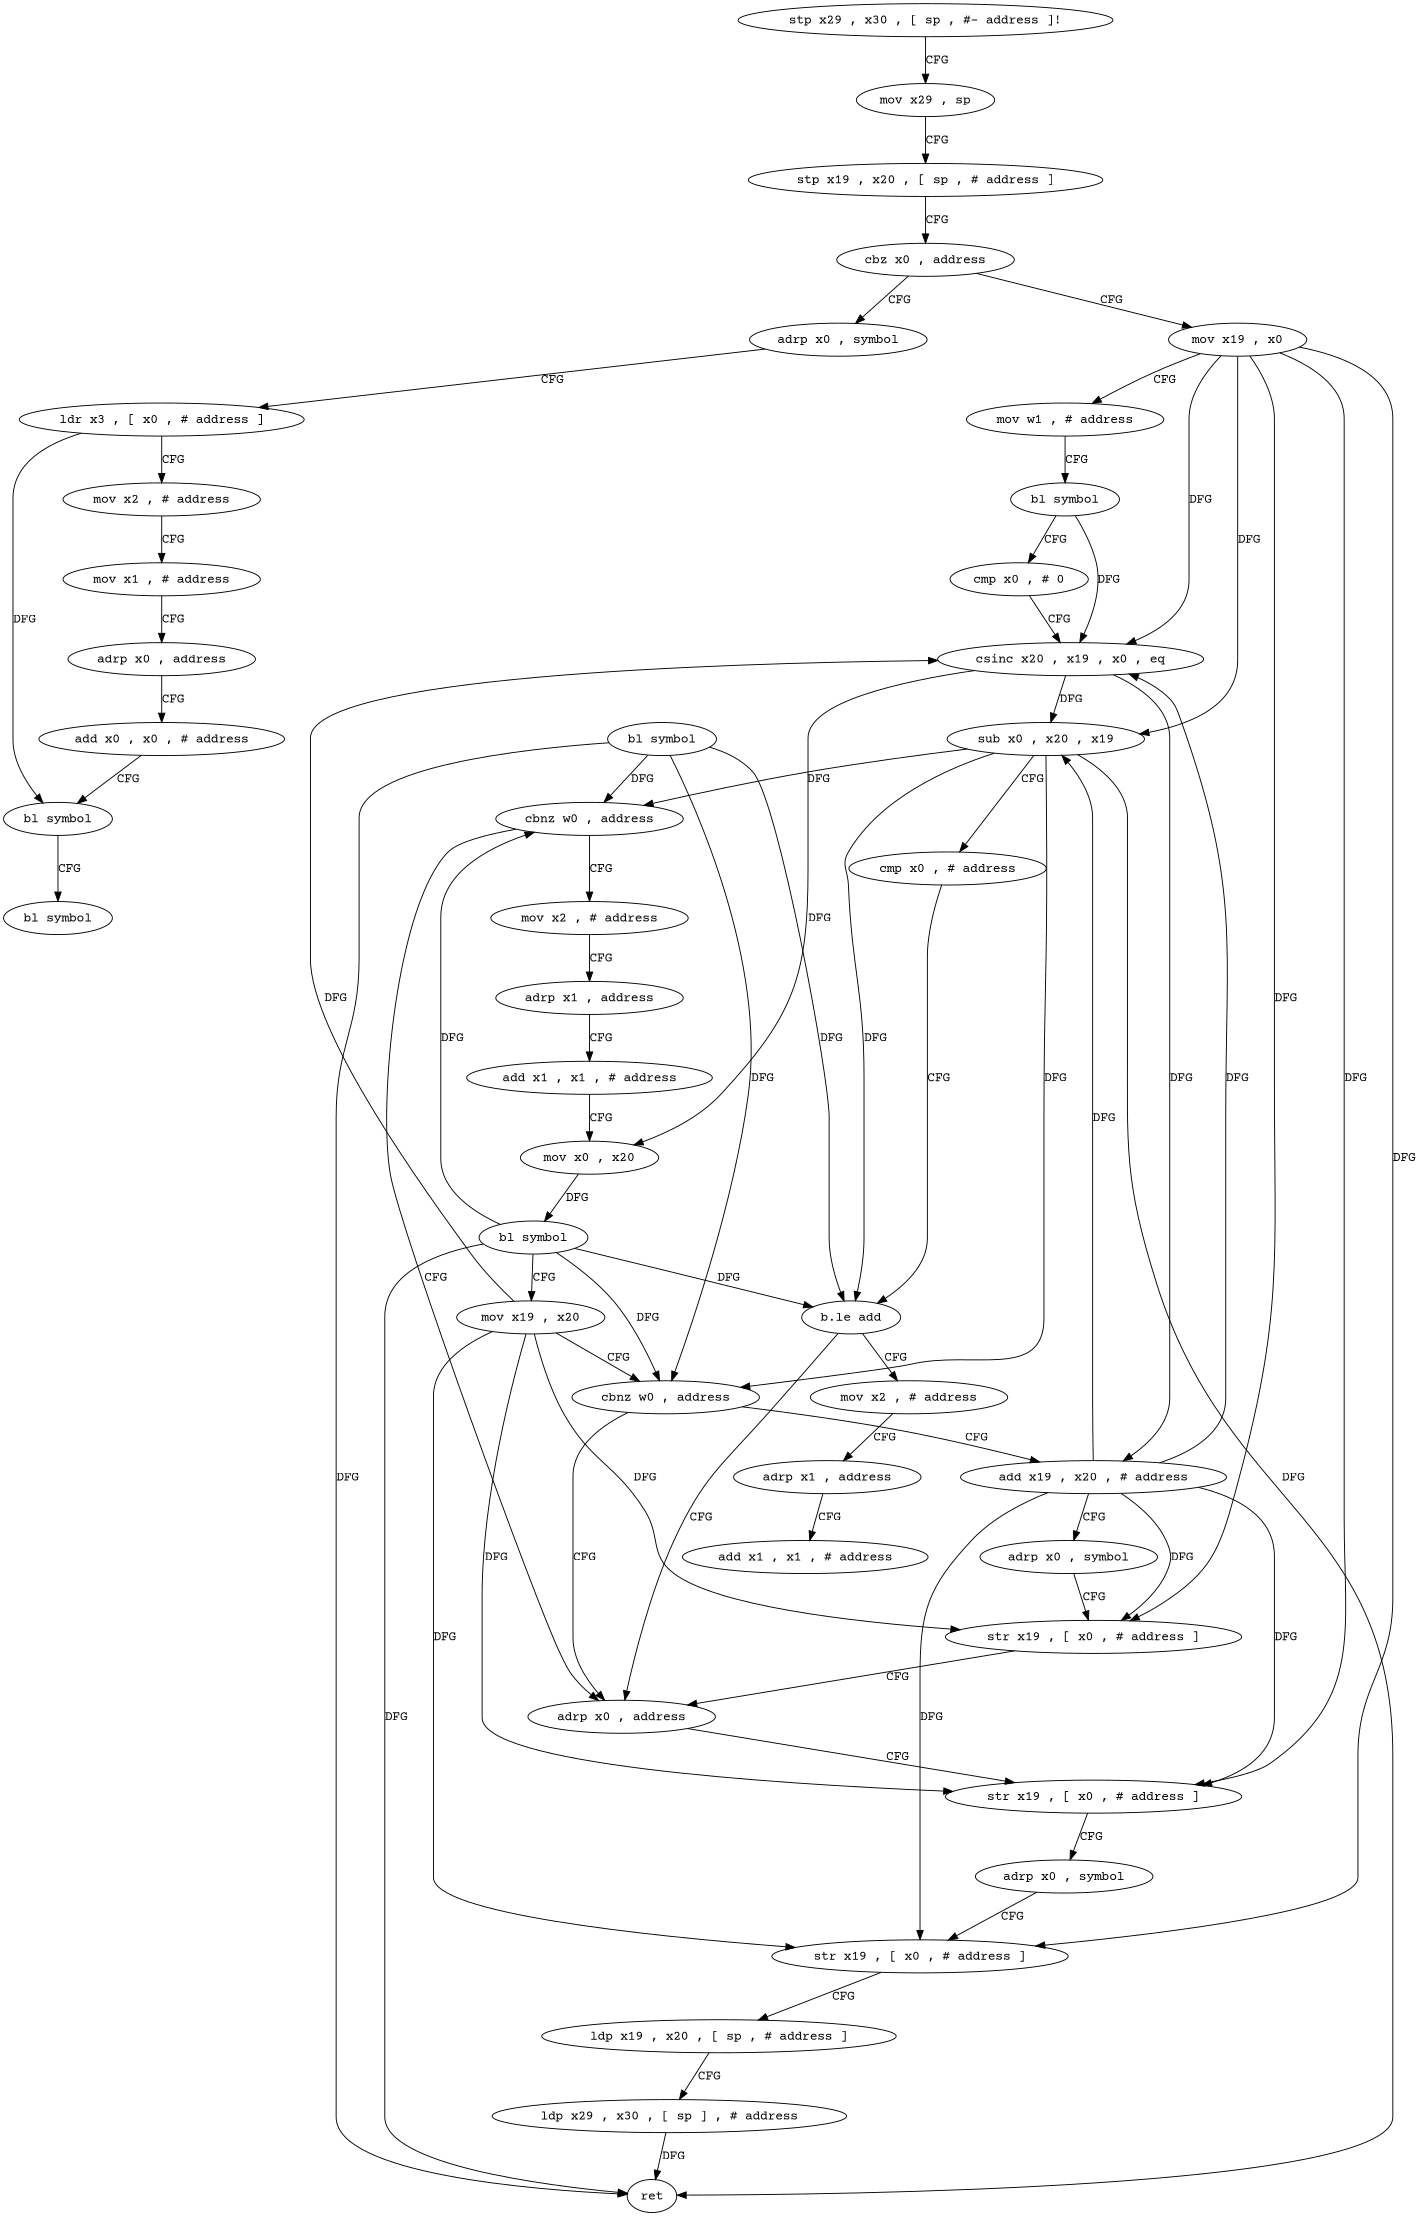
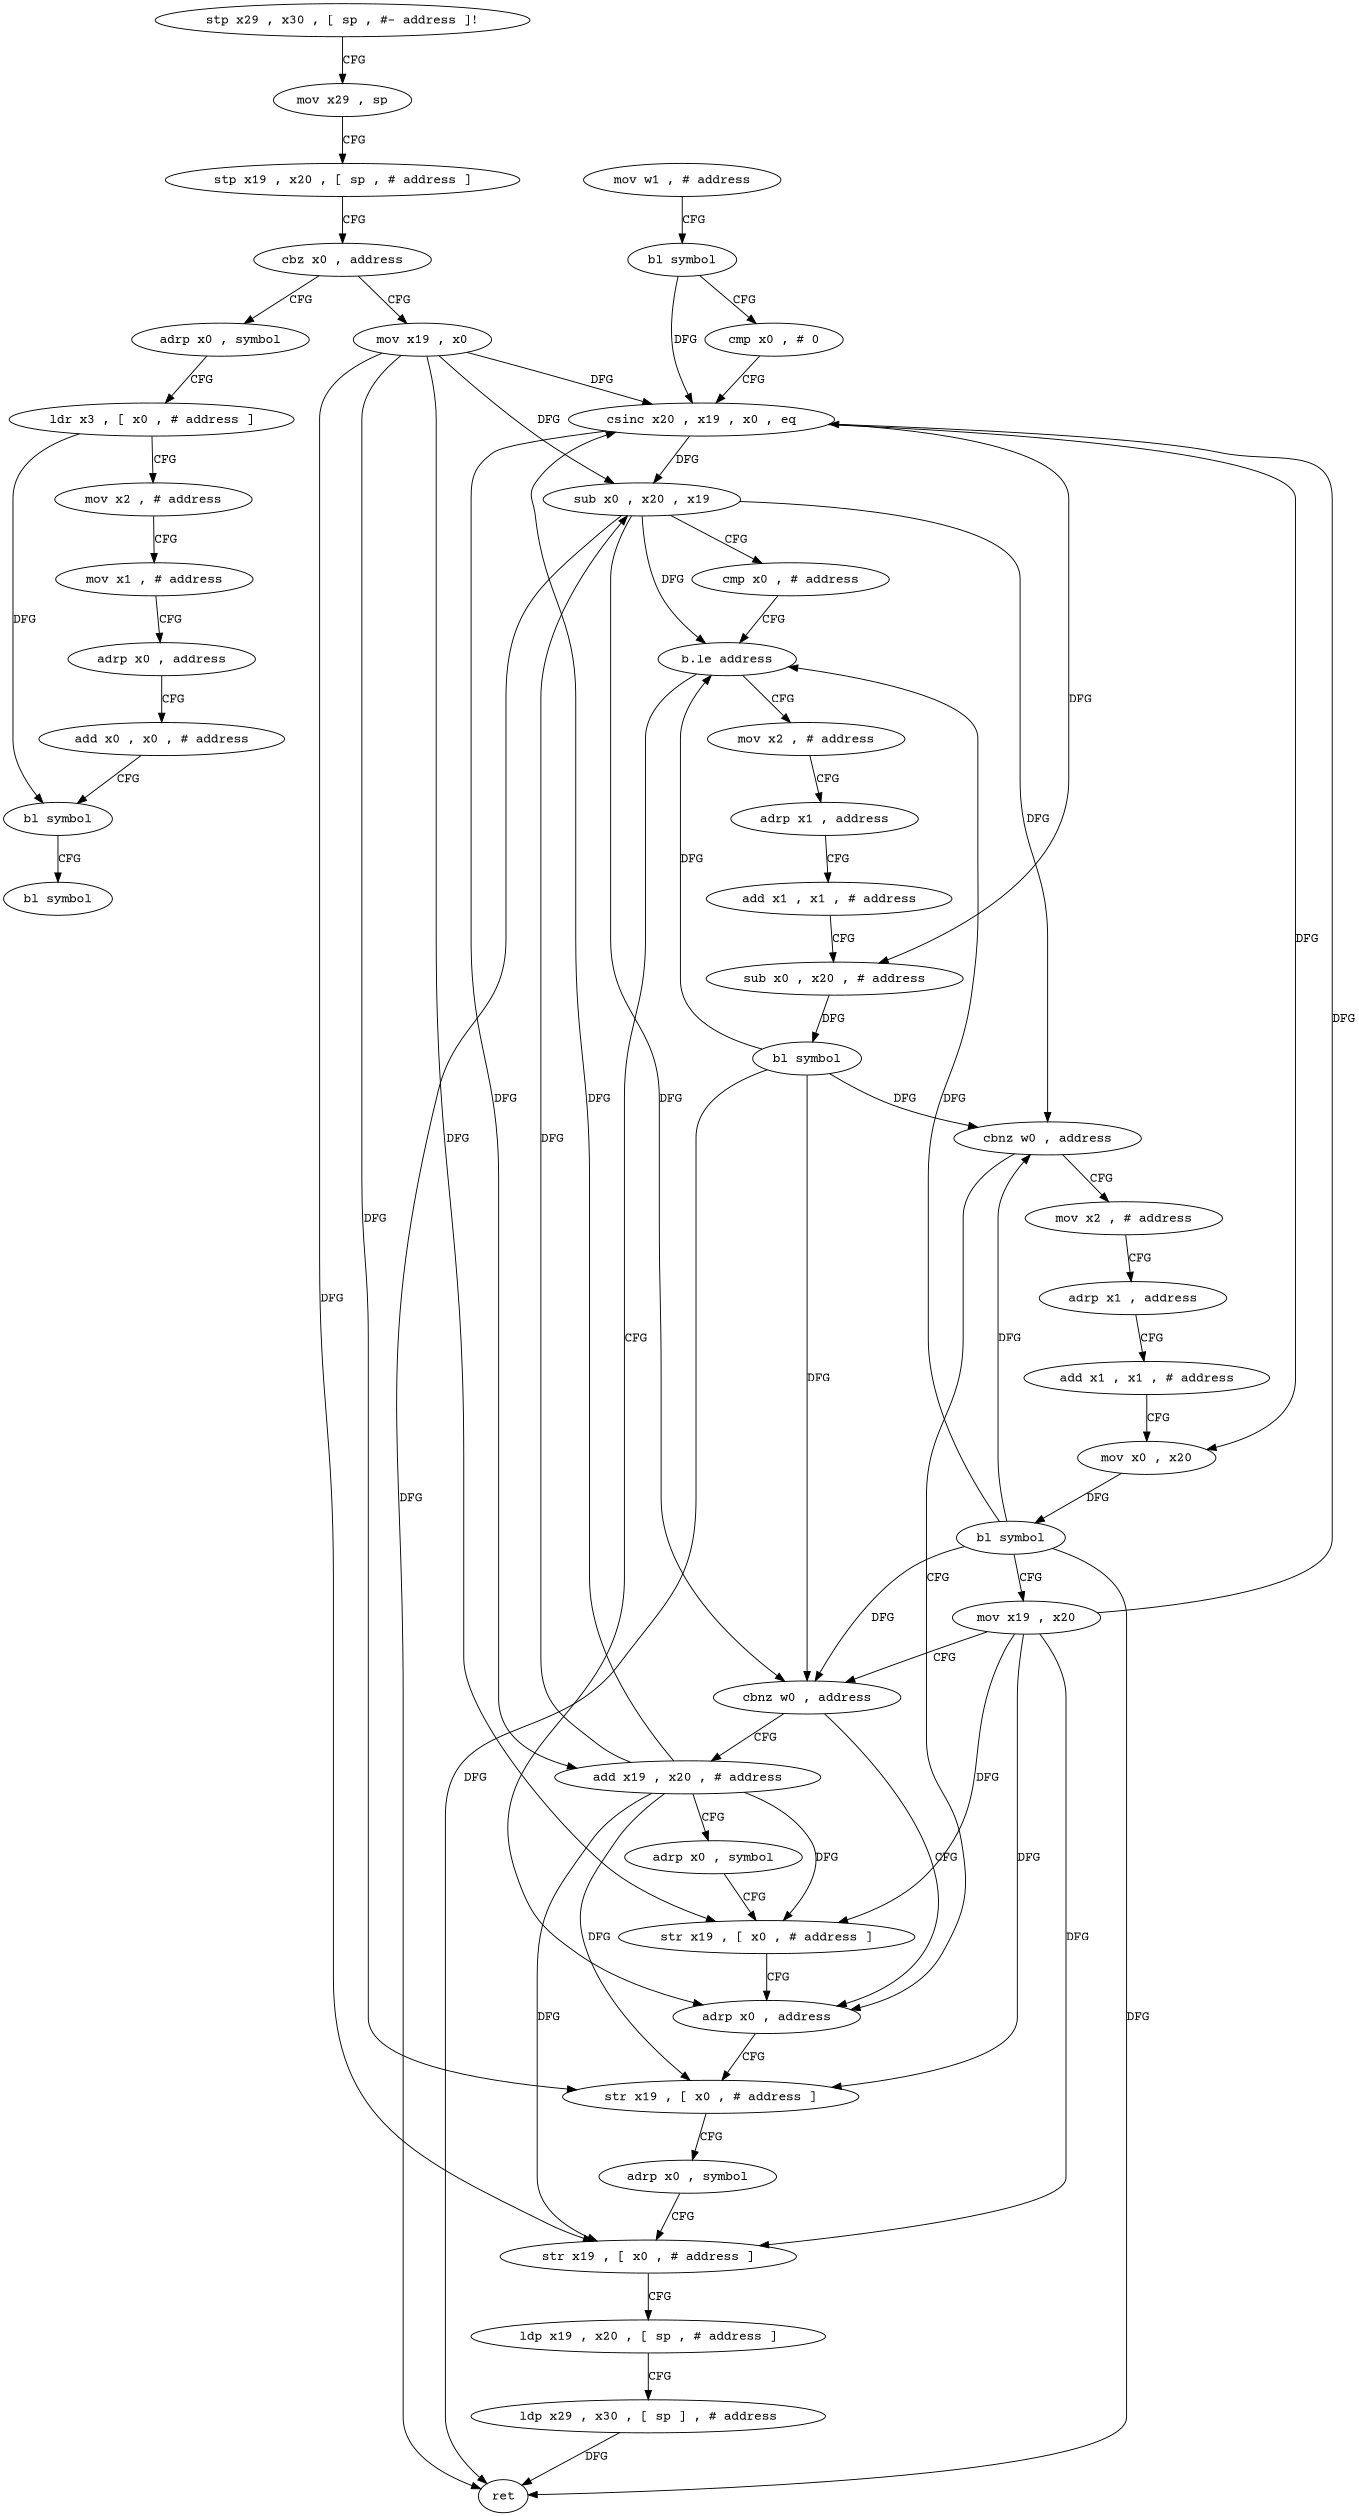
edge "mov x19 , x0" -> "mov w1 , # address": removed, label "CFG"
node "sub x0 , x20 , # address": added
node "b.le add": label "b.le add" -> "b.le address"
